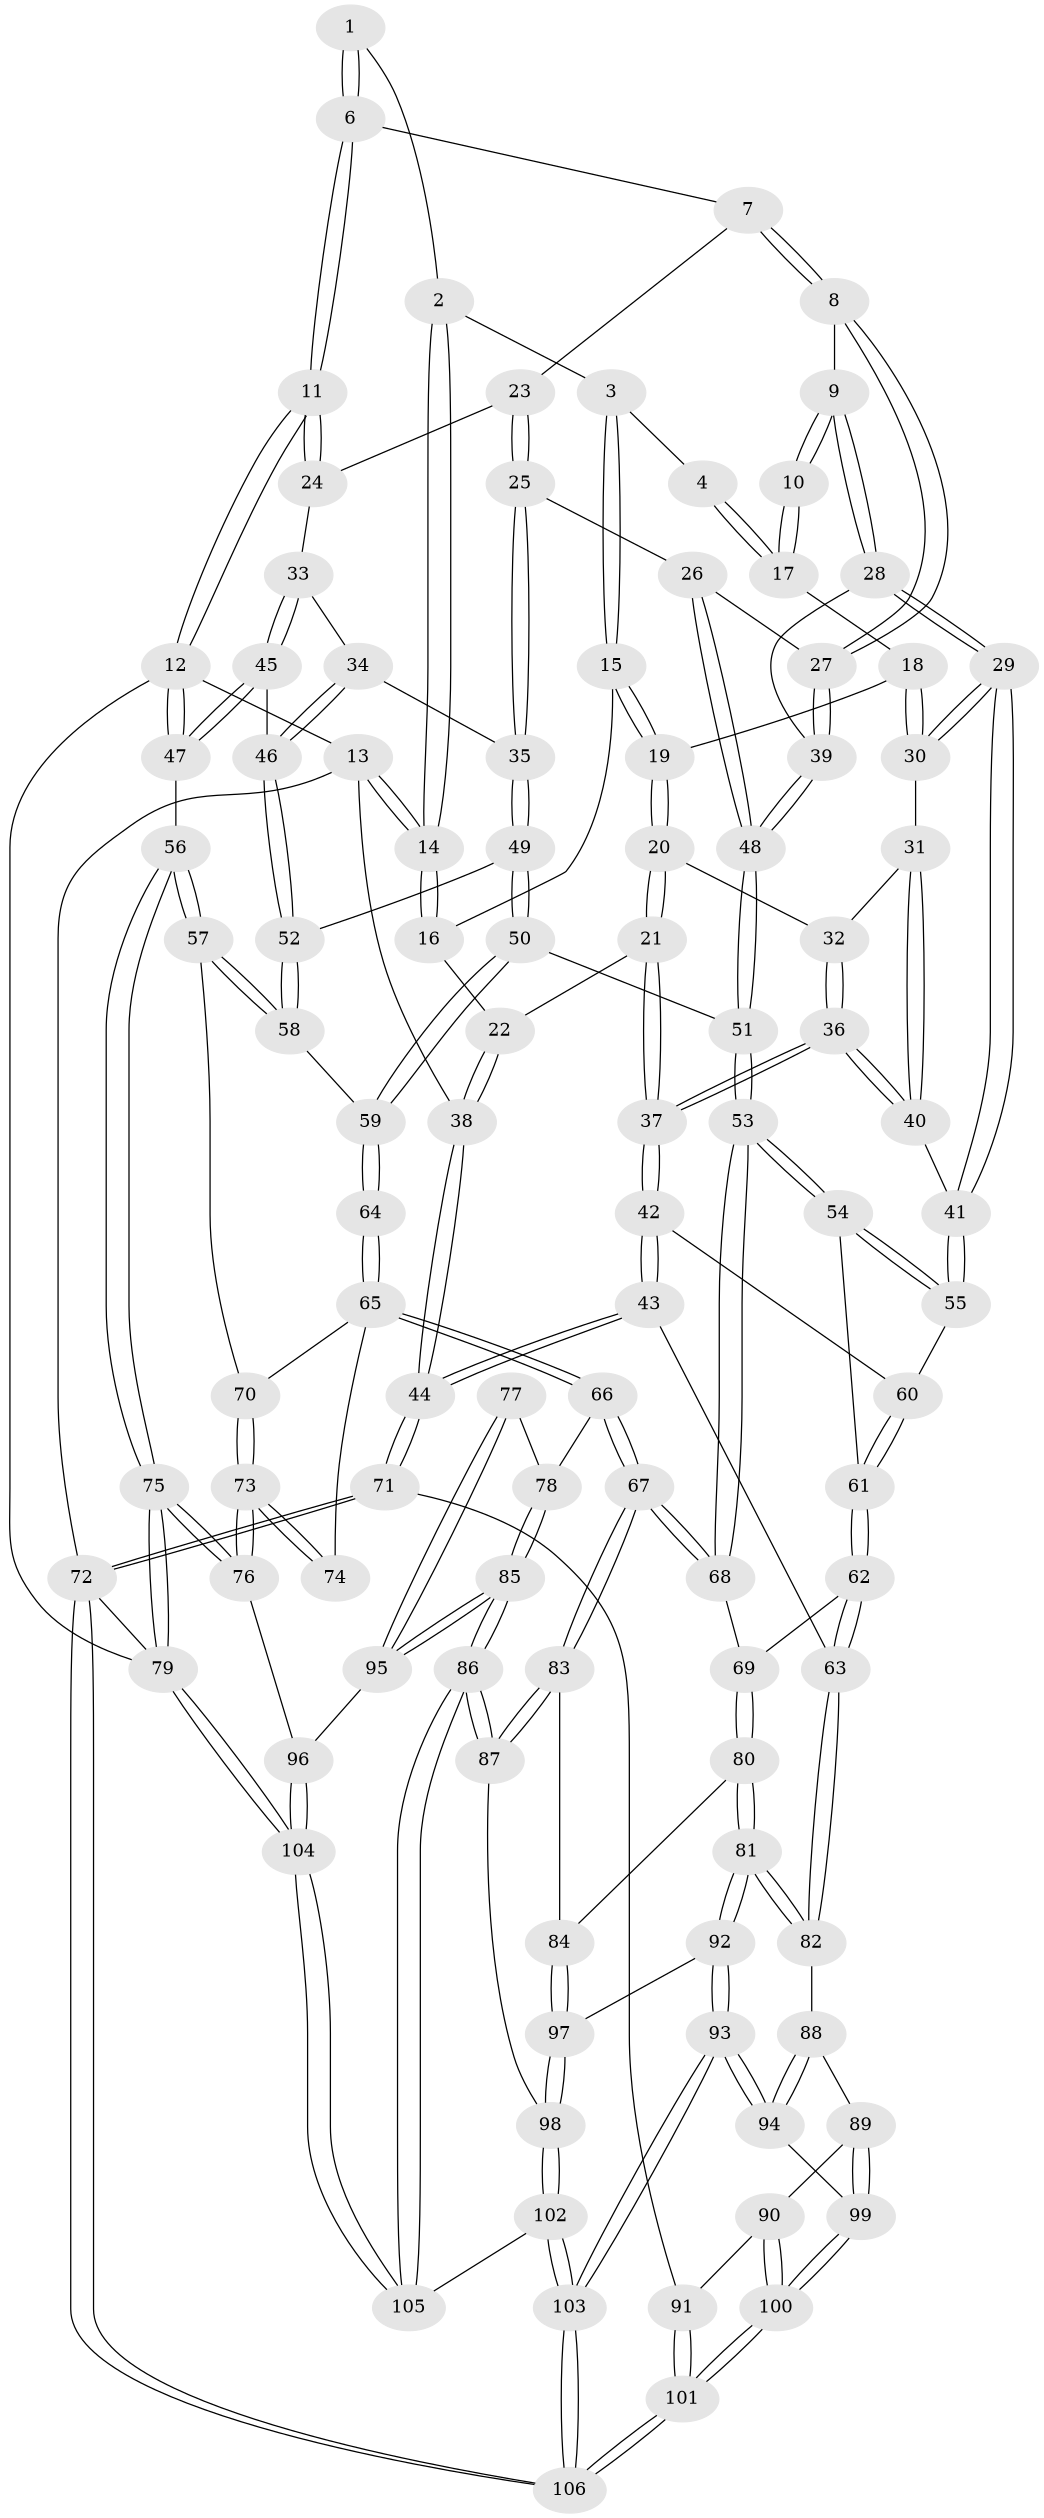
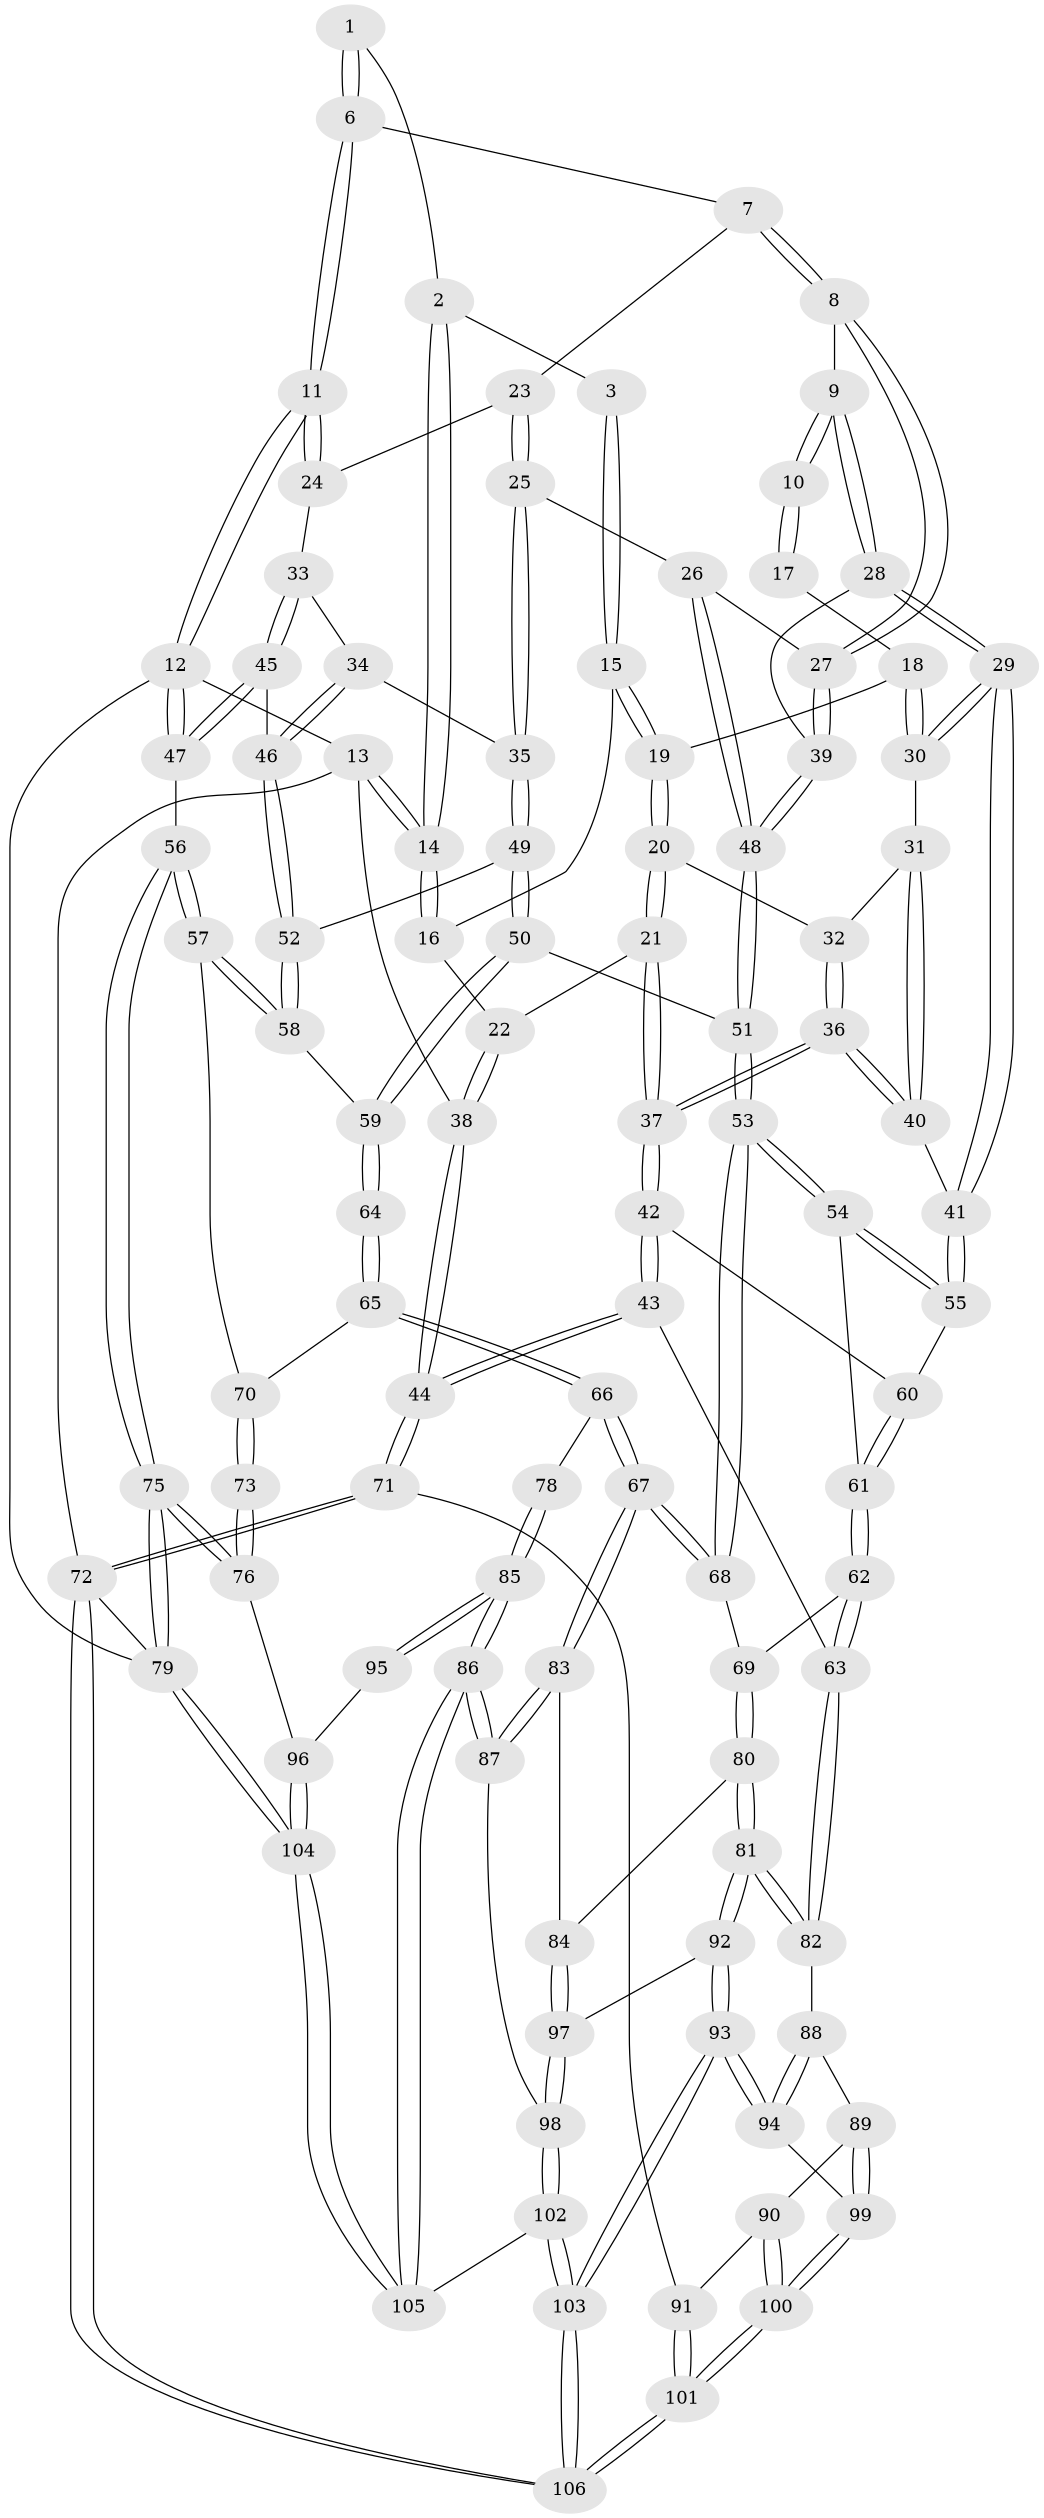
node "4": removed
node "77": removed
node "74": removed
